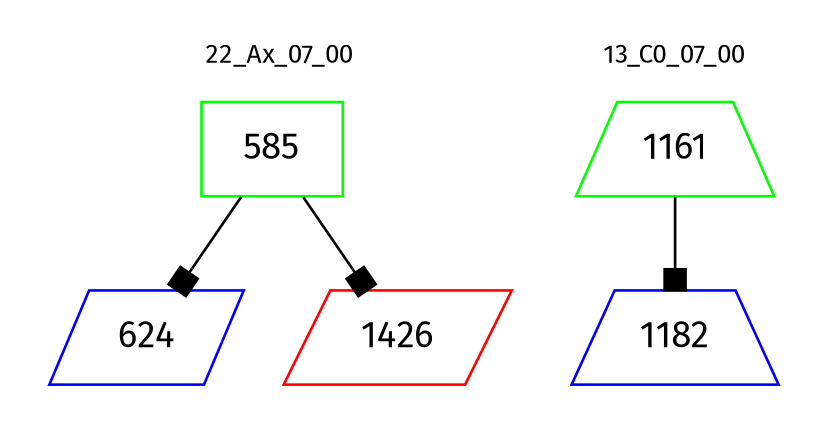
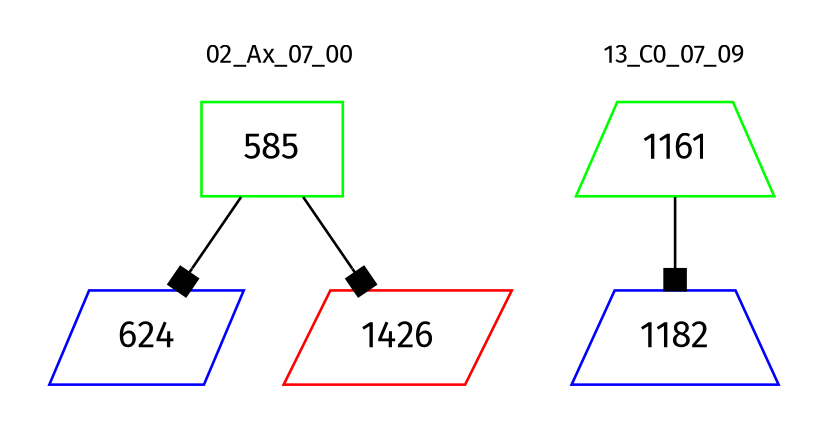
cluster "22_Ax_07_00": label "22_Ax_07_00" -> "02_Ax_07_00"
cluster "13_C0_07_00": label "13_C0_07_00" -> "13_C0_07_09"
